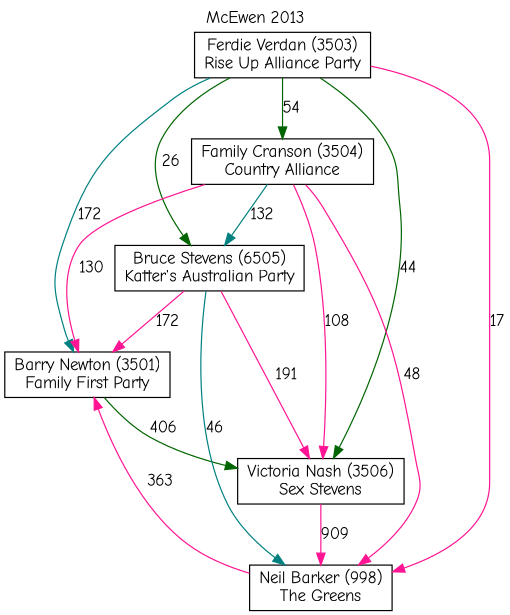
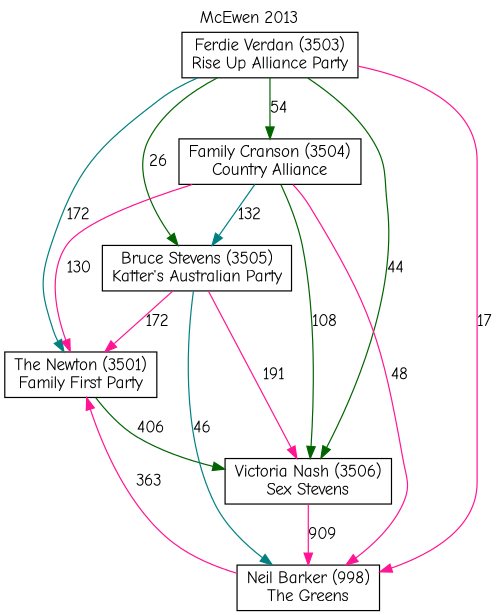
node "Bruce Stevens (6505) Katter's Australian Party": label "Bruce Stevens (6505) Katter's Australian Party" -> "Bruce Stevens (3505) Katter's Australian Party"
edge "Family Cranson (3504) Country Alliance" -> "Victoria Nash (3506) Sex Stevens": color deeppink -> darkgreen
node "Barry Newton (3501) Family First Party": label "Barry Newton (3501) Family First Party" -> "The Newton (3501) Family First Party"
